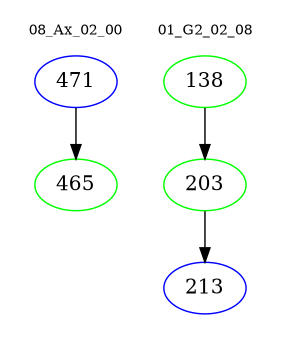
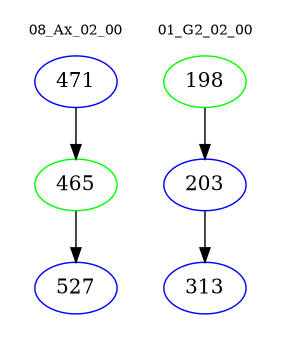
cluster "01_G2_02_08": label "01_G2_02_08" -> "01_G2_02_00"
node "138": label "138" -> "198"
node "203": color green -> blue
node "527": added
node "213": label "213" -> "313"
